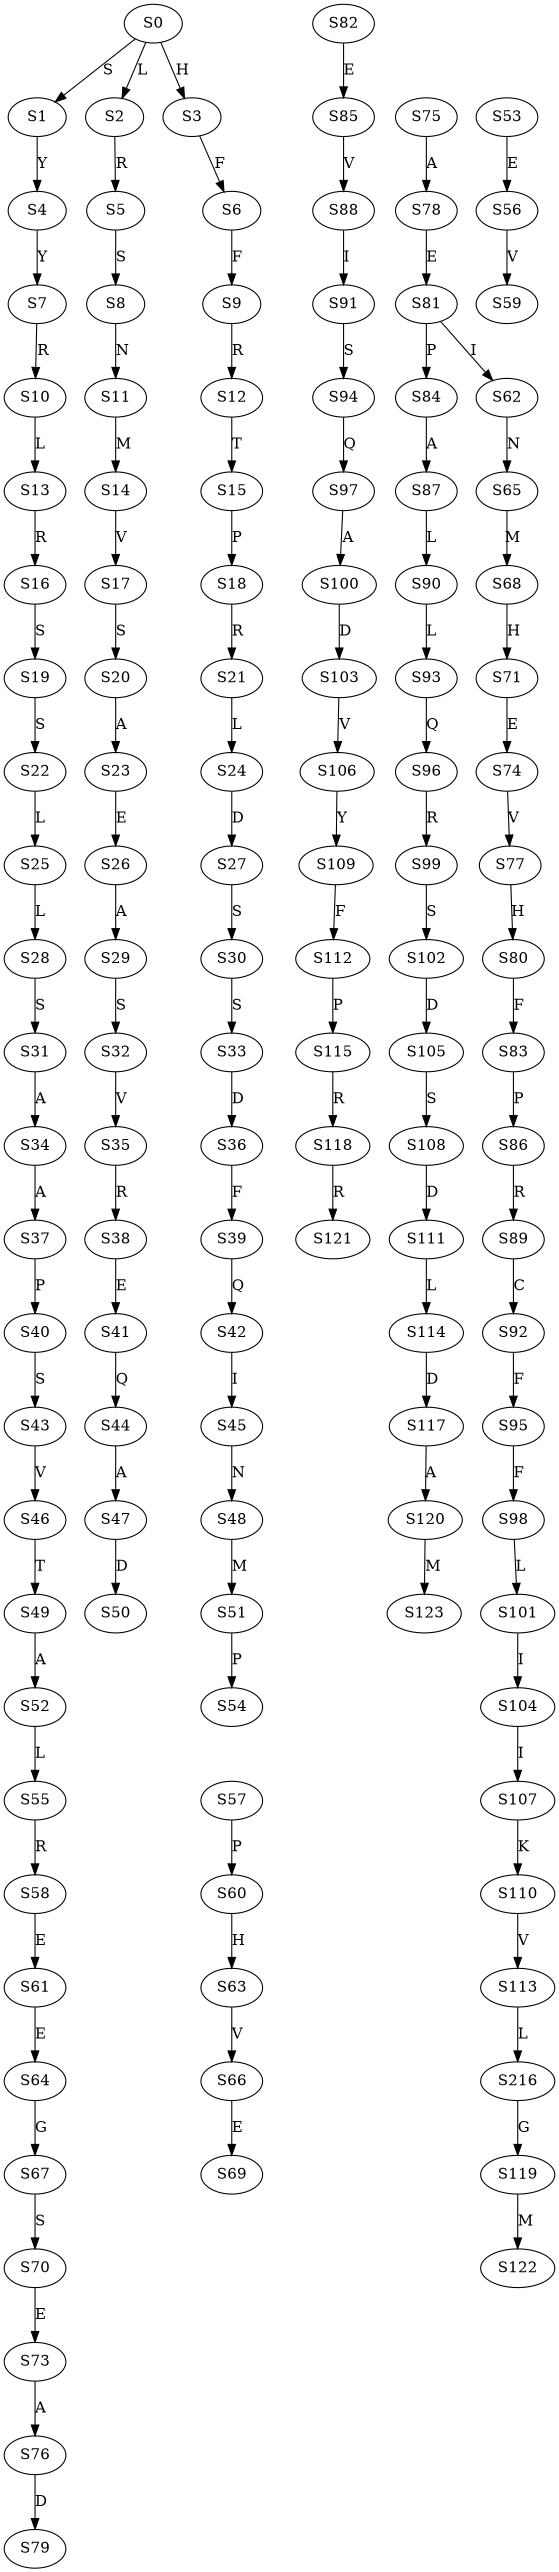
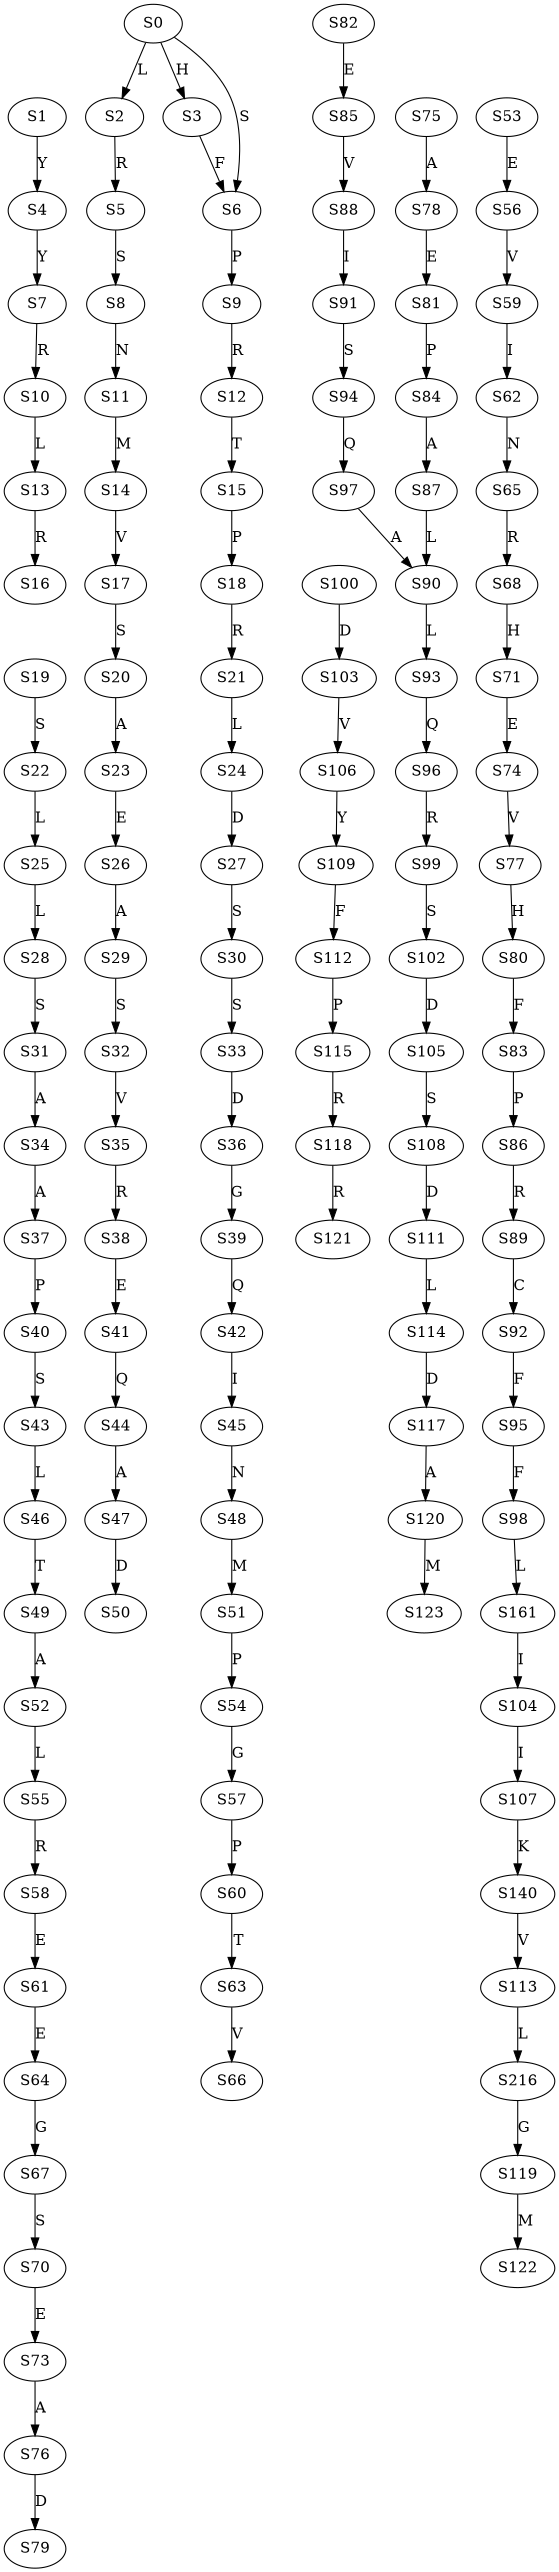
edge "S0" -> "S1": now "S0" -> "S6"
edge "S6" -> "S9": label "F" -> "P"
edge "S81" -> "S62": now "S59" -> "S62"
edge "S97" -> "S100": now "S97" -> "S90"
edge "S65" -> "S68": label "M" -> "R"
edge "S16" -> "S19": removed, label "S"
edge "S36" -> "S39": label "F" -> "G"
edge "S43" -> "S46": label "V" -> "L"
node "S101": label "S101" -> "S161"
edge "S54" -> "S57": added, label "G"
node "S110": label "S110" -> "S140"
edge "S60" -> "S63": label "H" -> "T"
node "S69": removed
